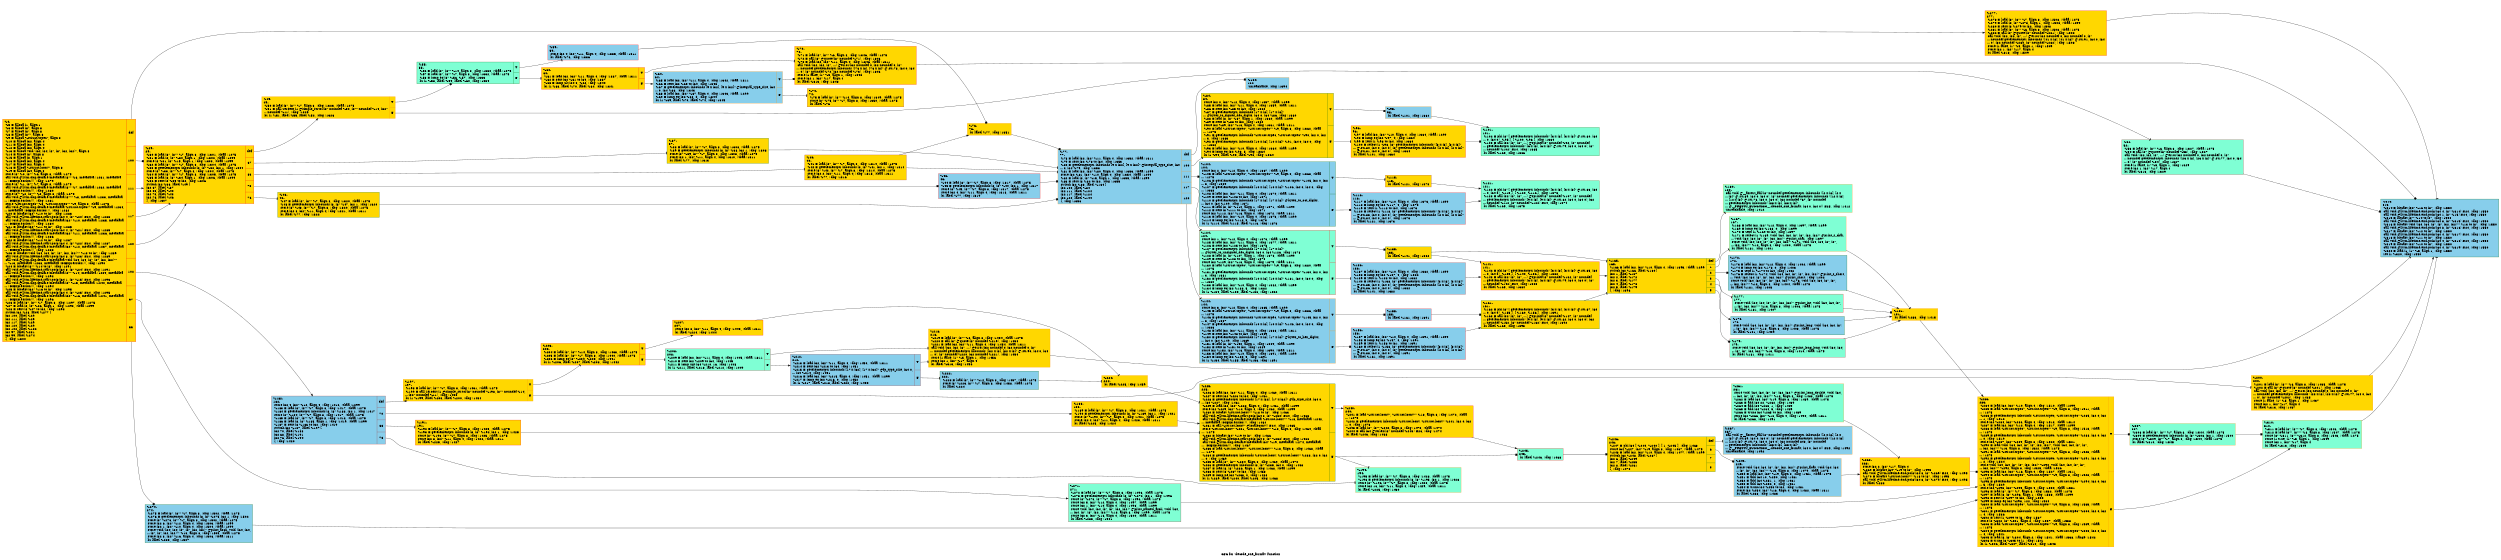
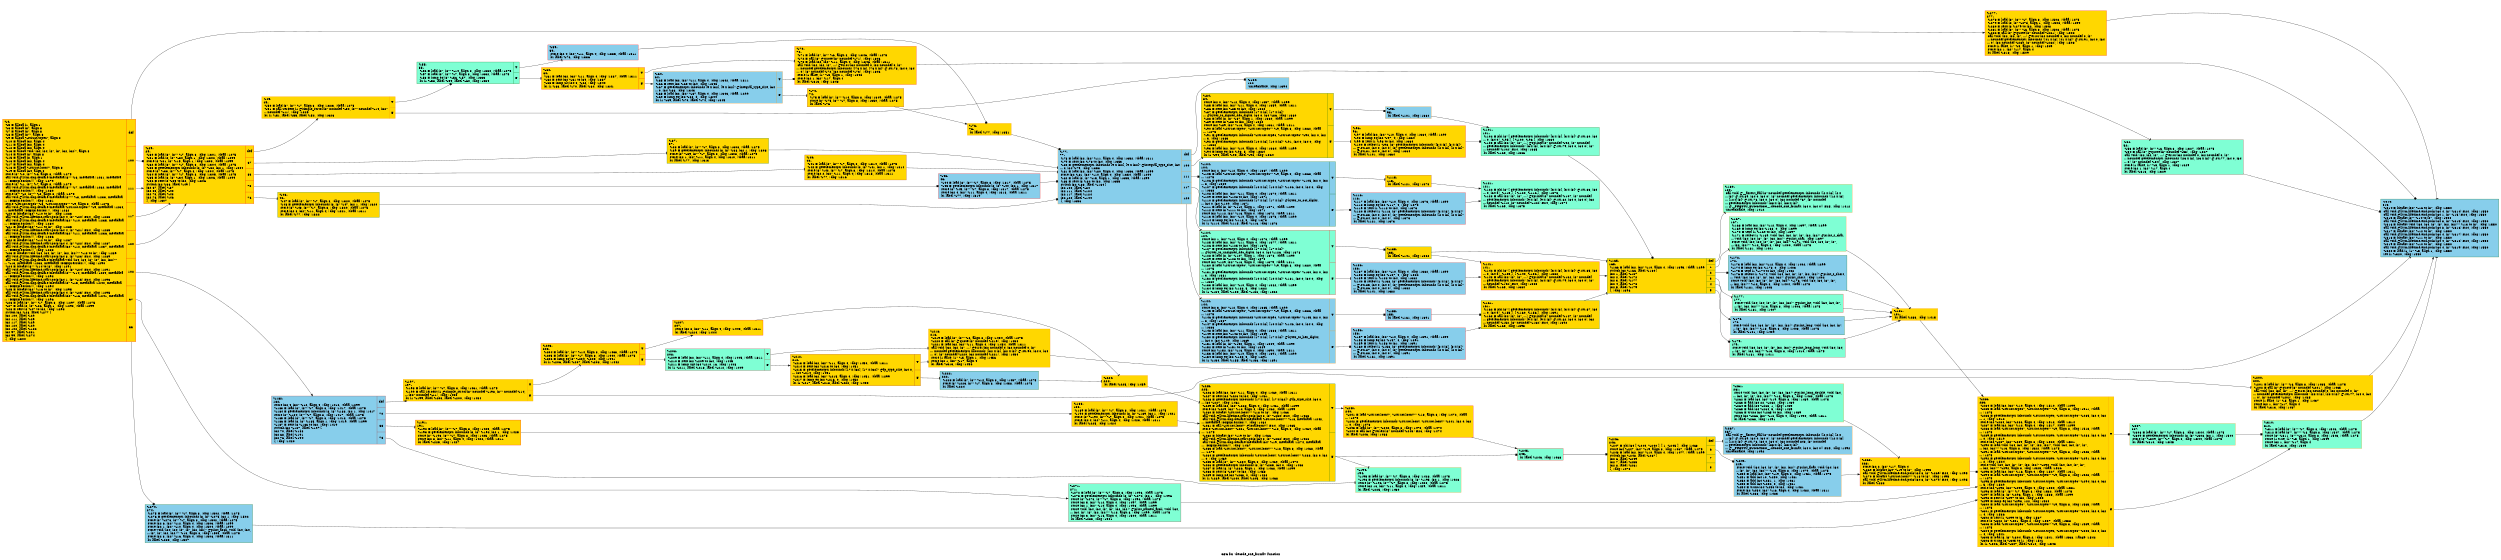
edge "%40:" -> "%76:": now "%74:" -> "%76:"
edge "%101:" -> "%165:": added
node "%212:": fillcolor skyblue -> gold
